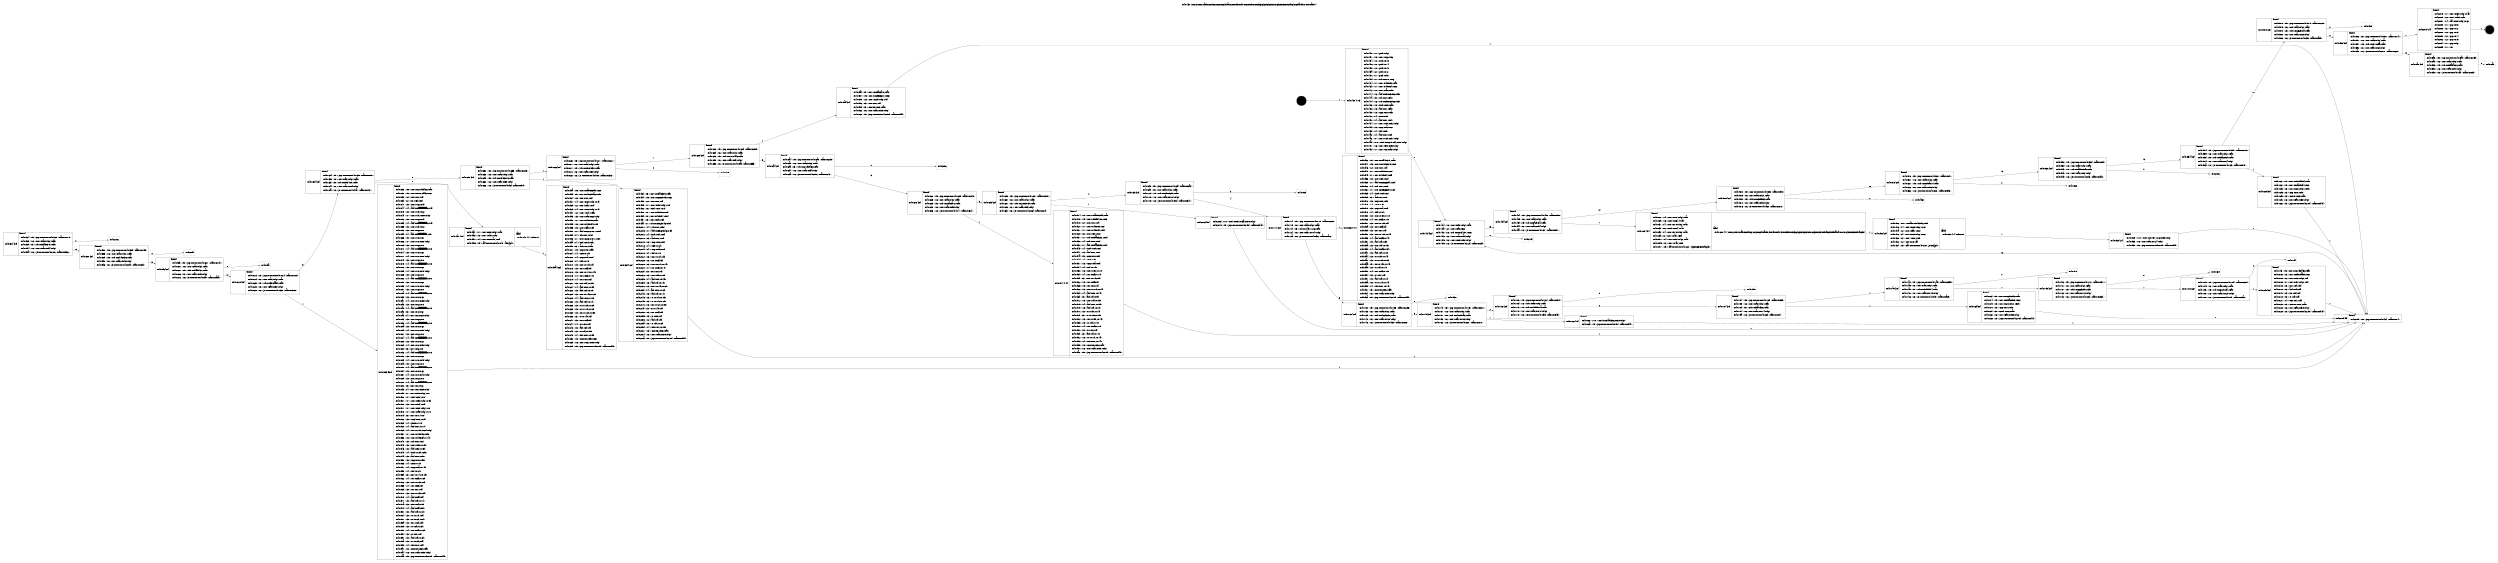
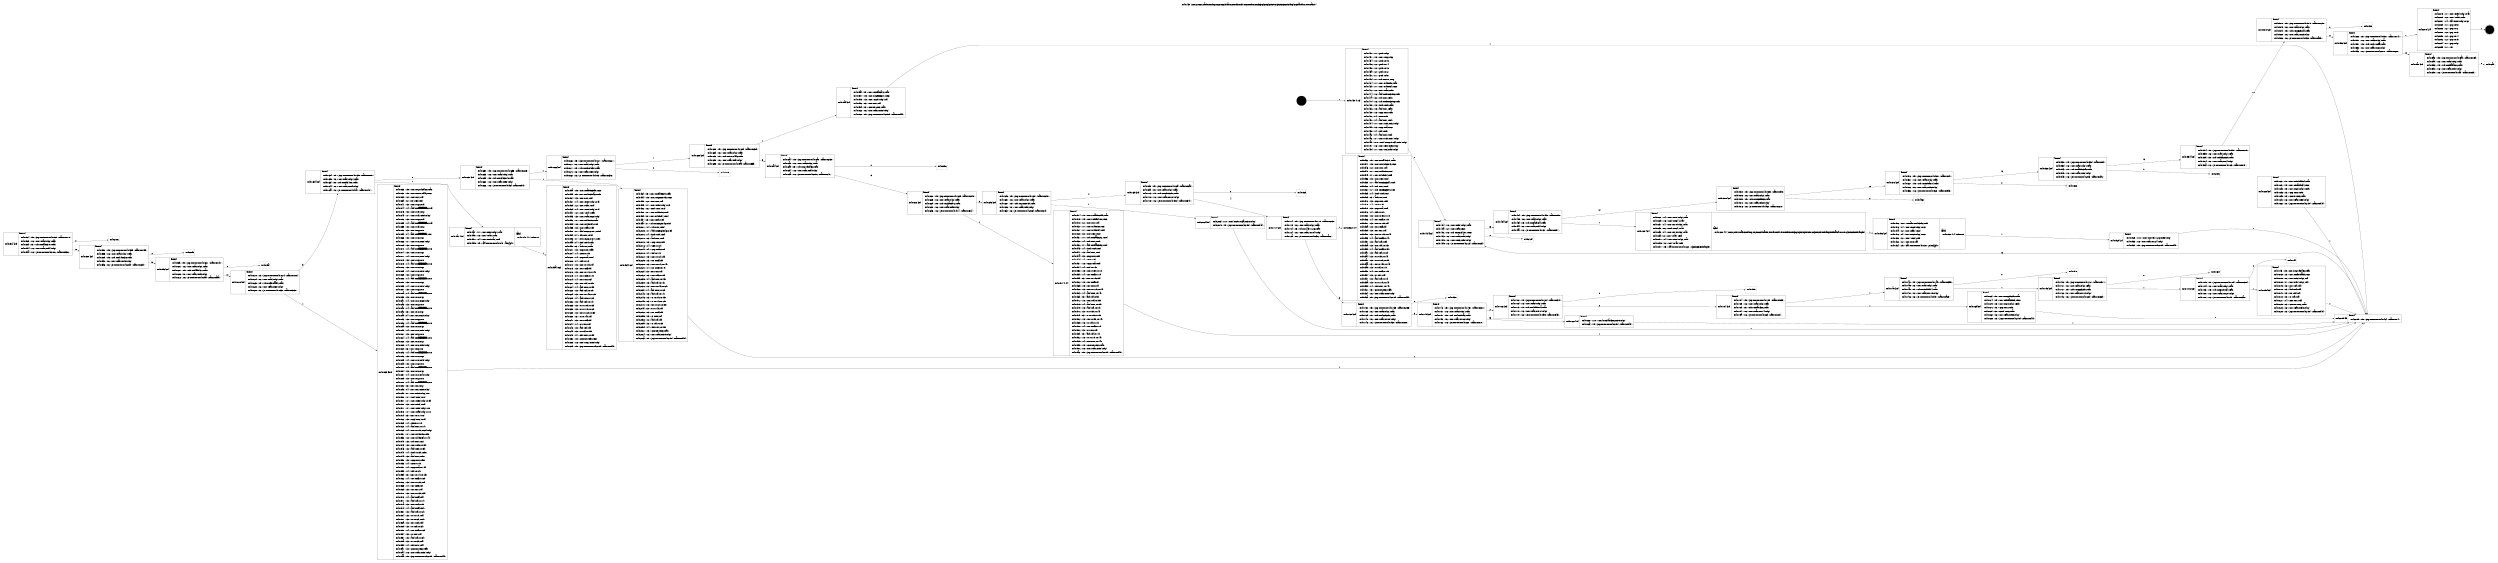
edge "0x401554 [28]" -> "0x401cc9 [30]": removed, label "1"
edge "0x40174c [28]" -> "0x401c60 [15]": label " 1" -> " 13"
